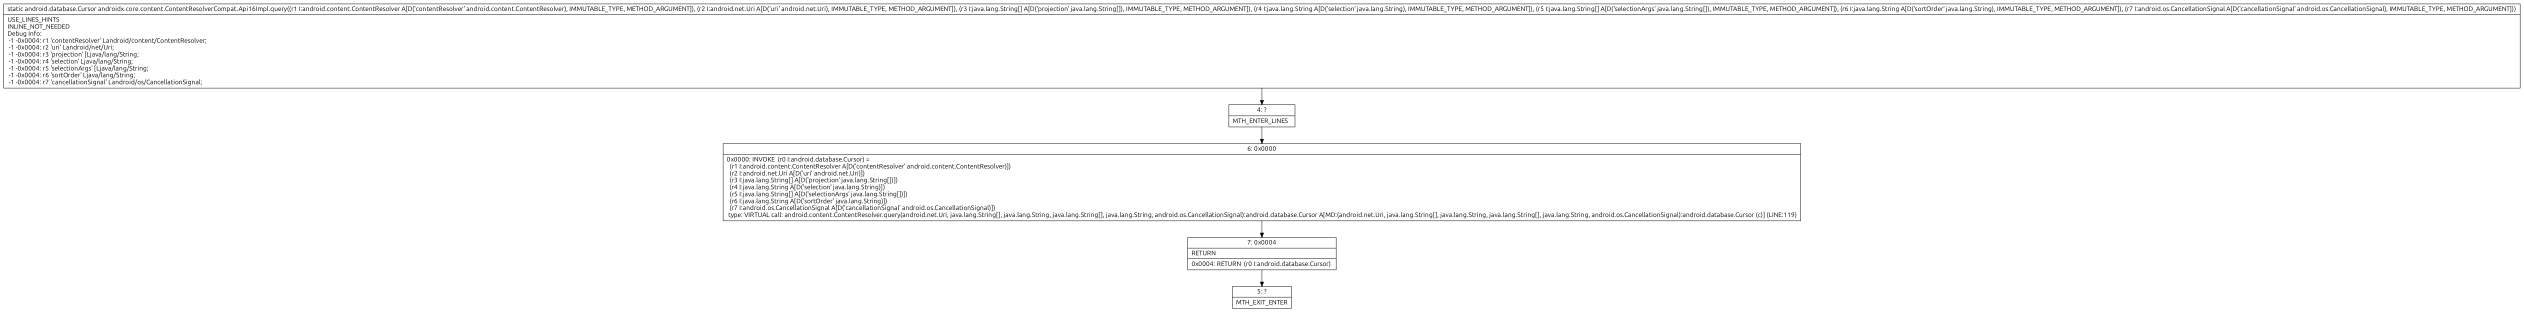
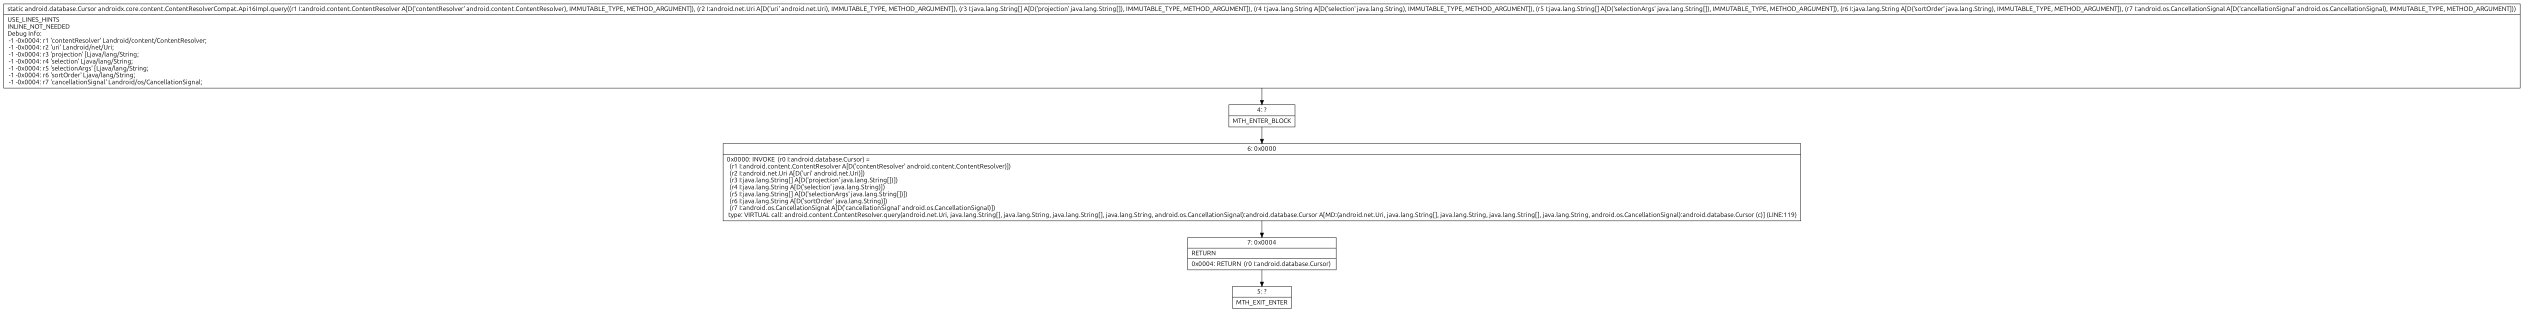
node "4: ?": text "MTH_ENTER_LINES" -> "MTH_ENTER_BLOCK"
